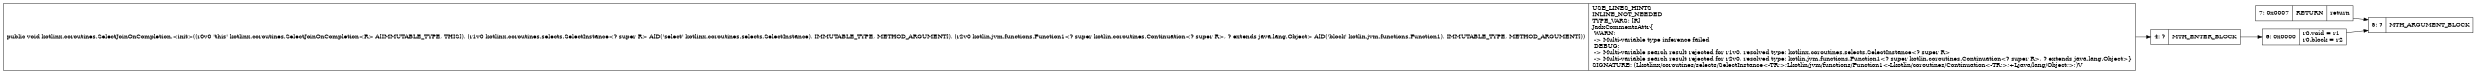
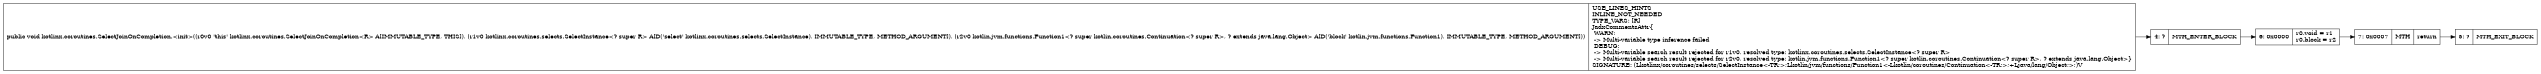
node "7: 0x0007": text "RETURN" -> "MTH"
node "5: ?": text "MTH_ARGUMENT_BLOCK" -> "MTH_EXIT_BLOCK"
edge "6: 0x0000" -> "5: ?": now "6: 0x0000" -> "7: 0x0007"
